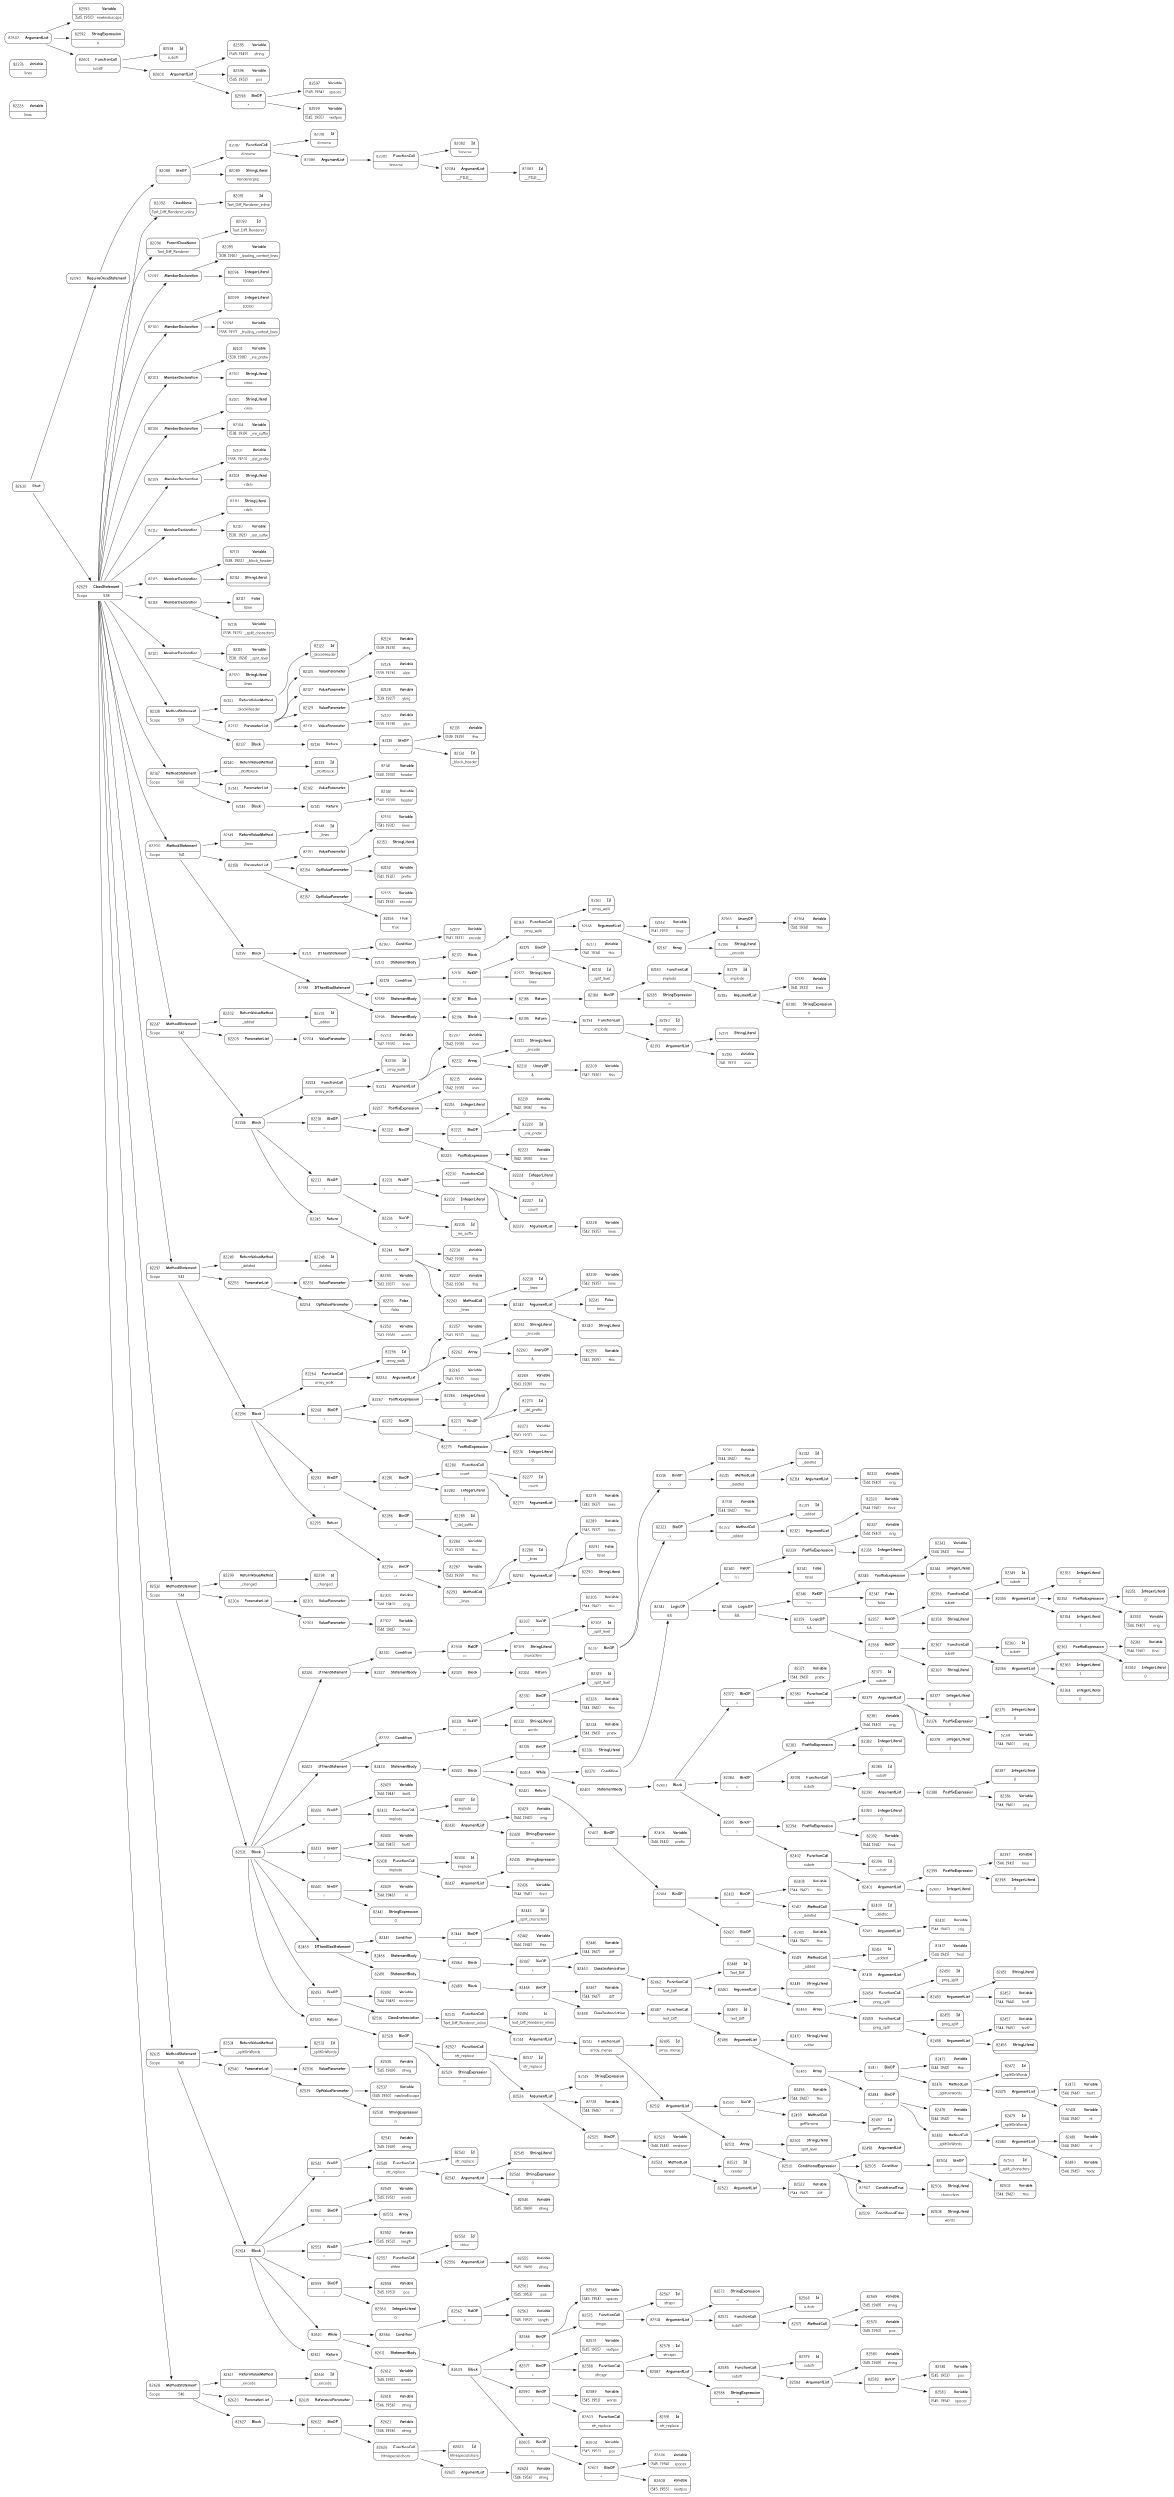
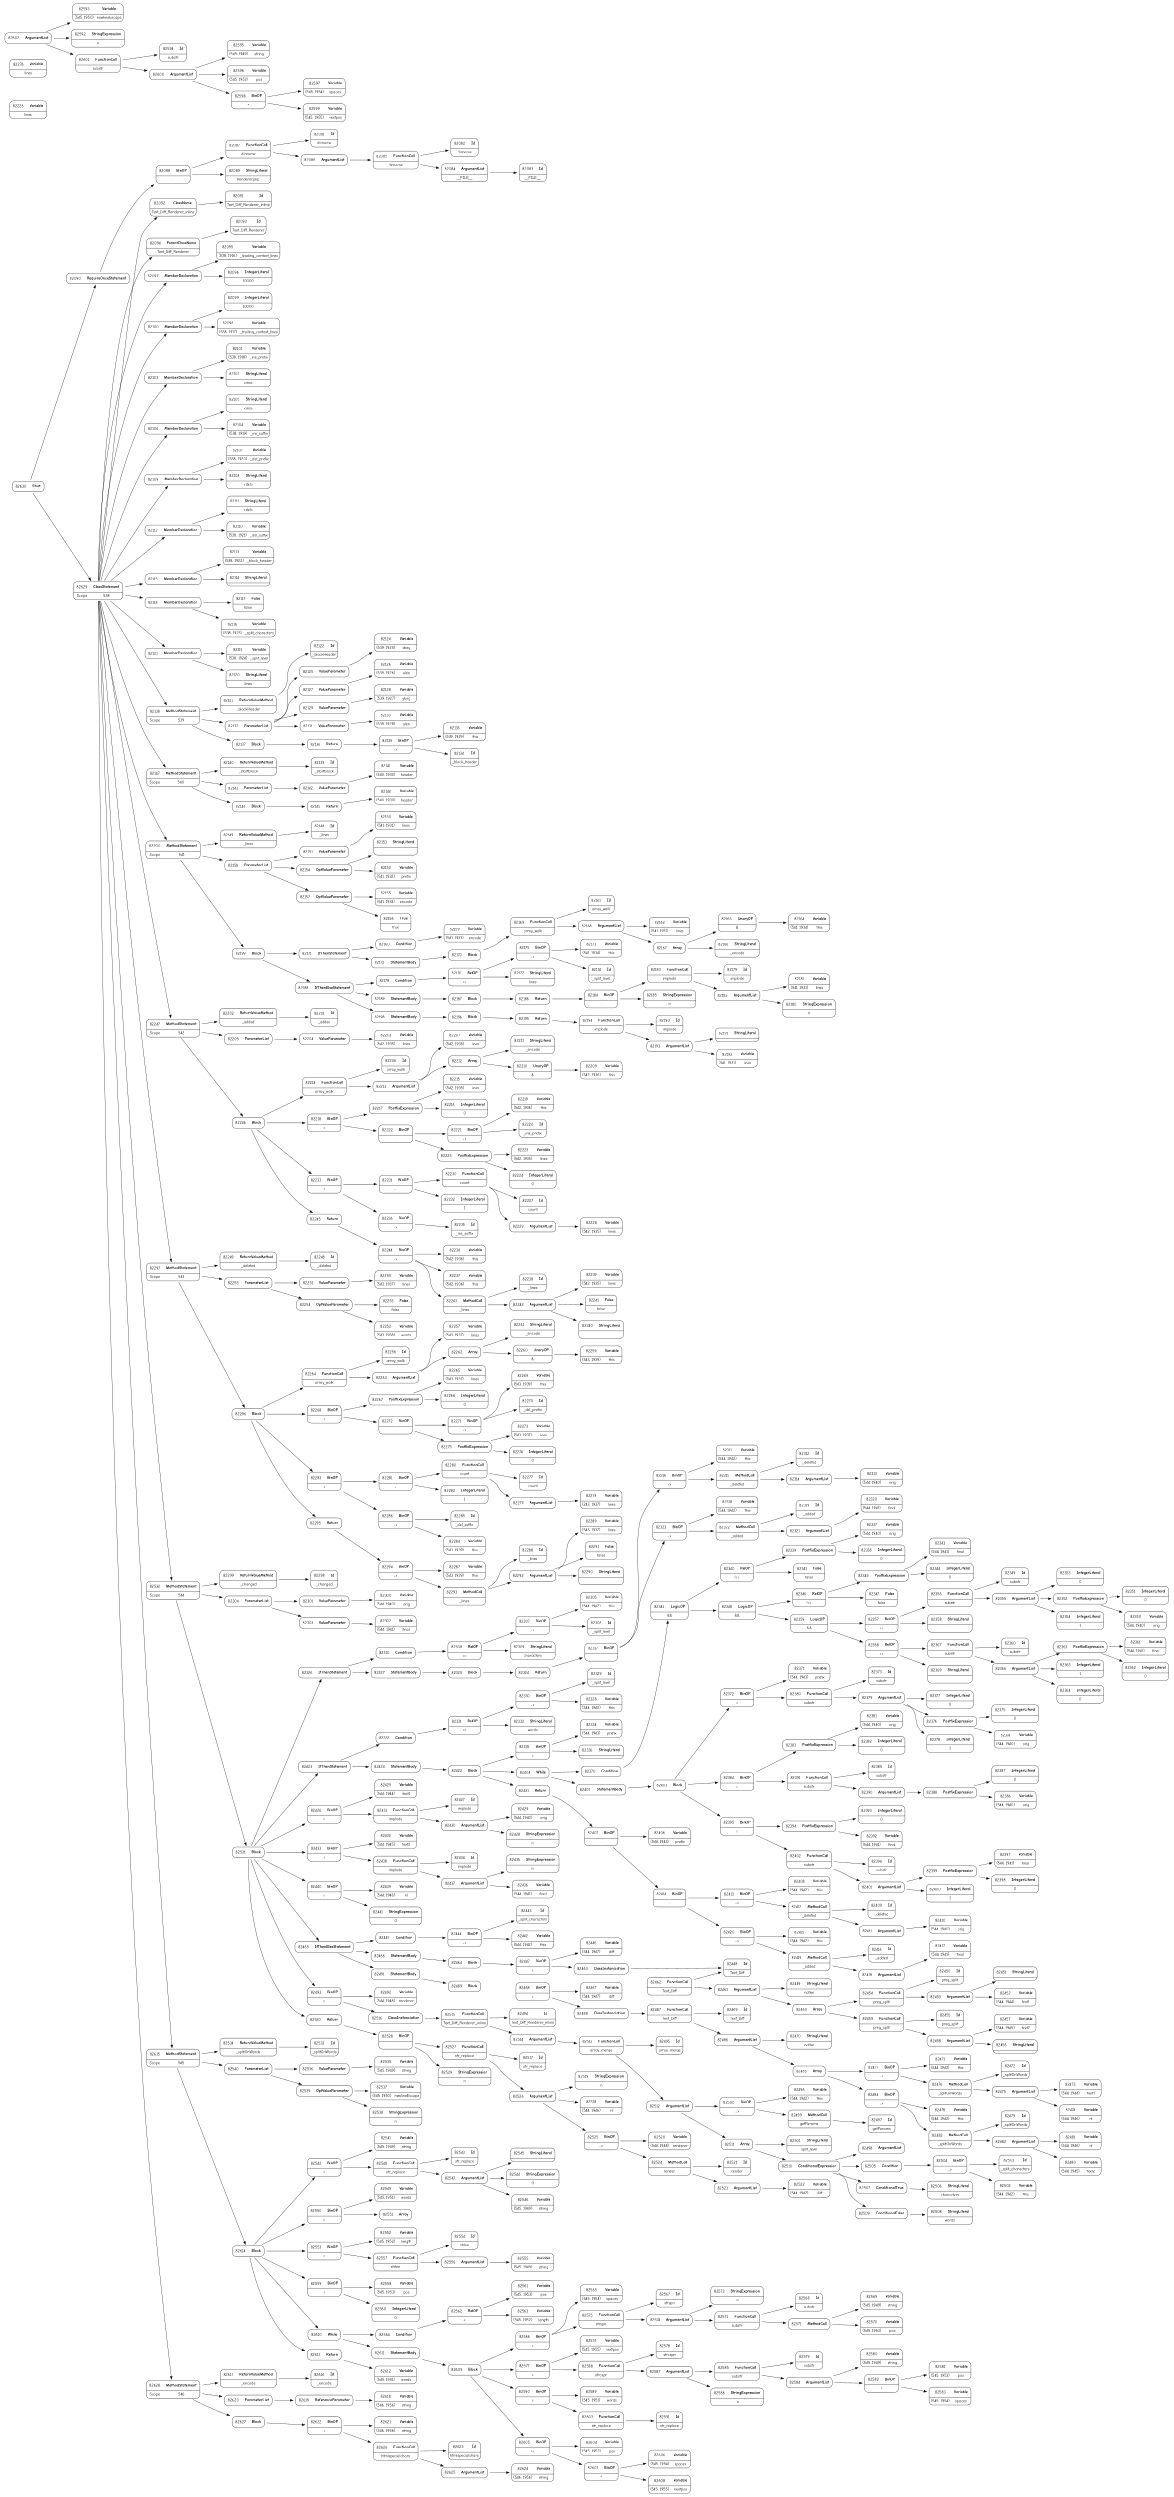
edge "82463" -> "82462": now "82463" -> "82448"
edge "82489" -> "82468": removed
